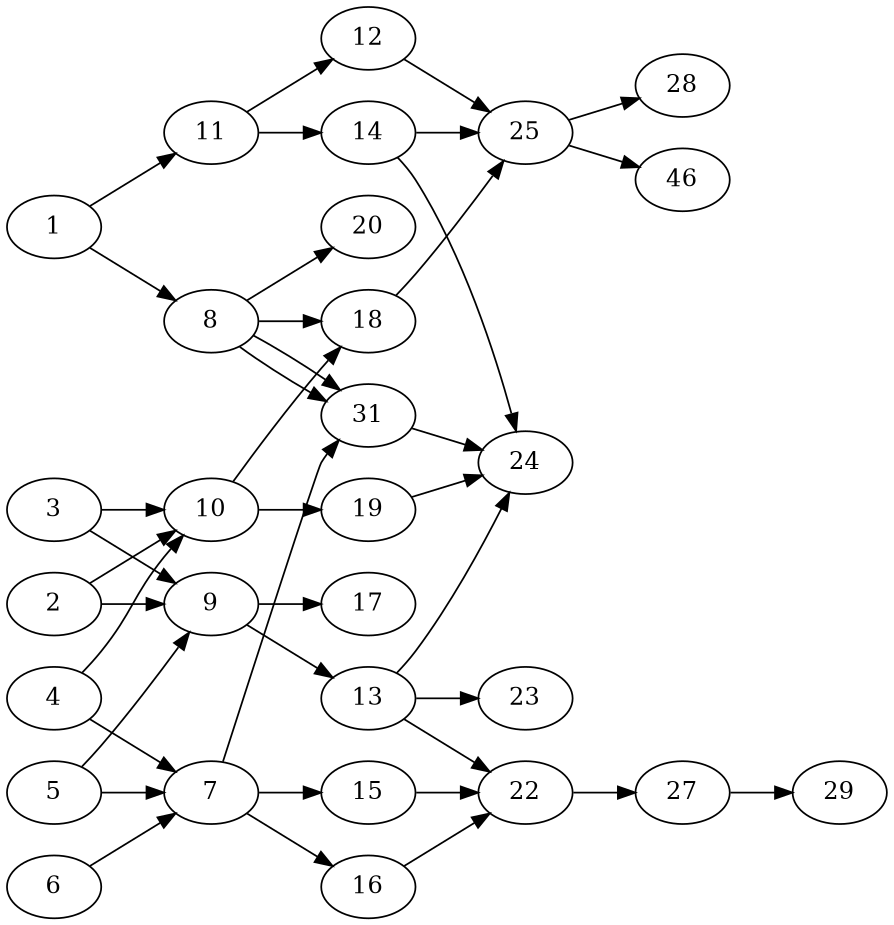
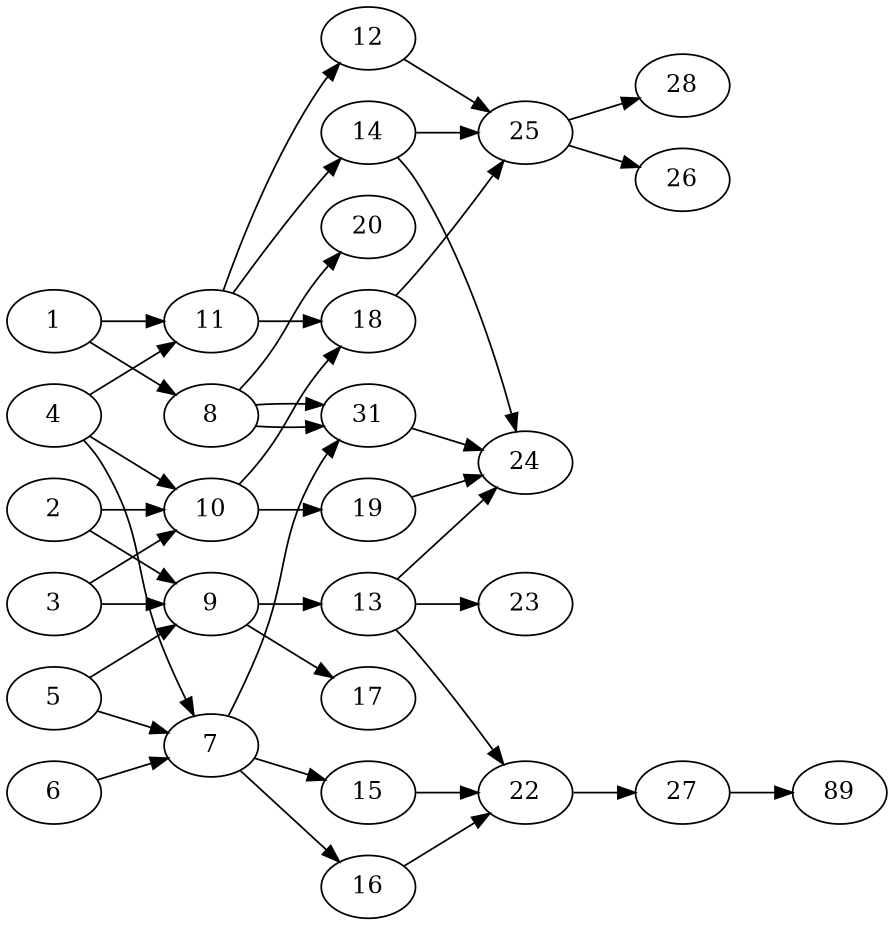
node "46": label "46" -> "26"
edge "8" -> "18": now "11" -> "18"
edge "4" -> "11": added
node "29": label "29" -> "89"
